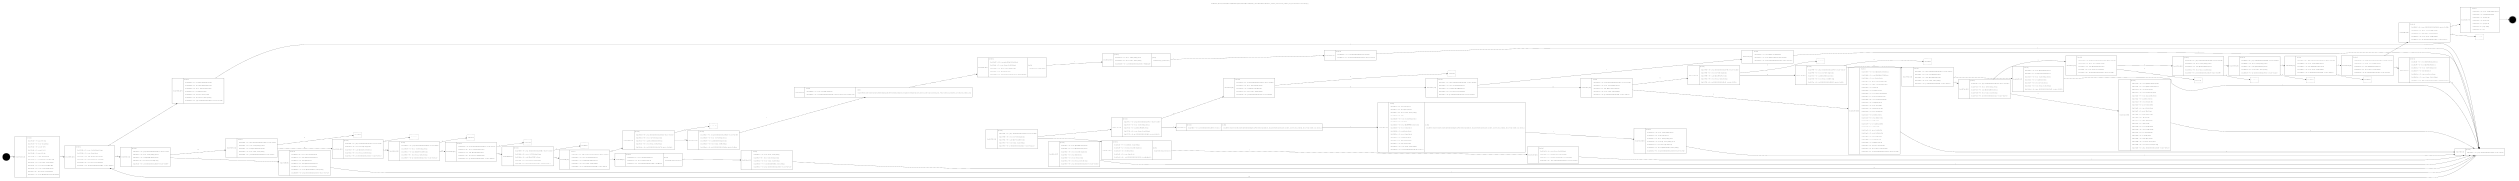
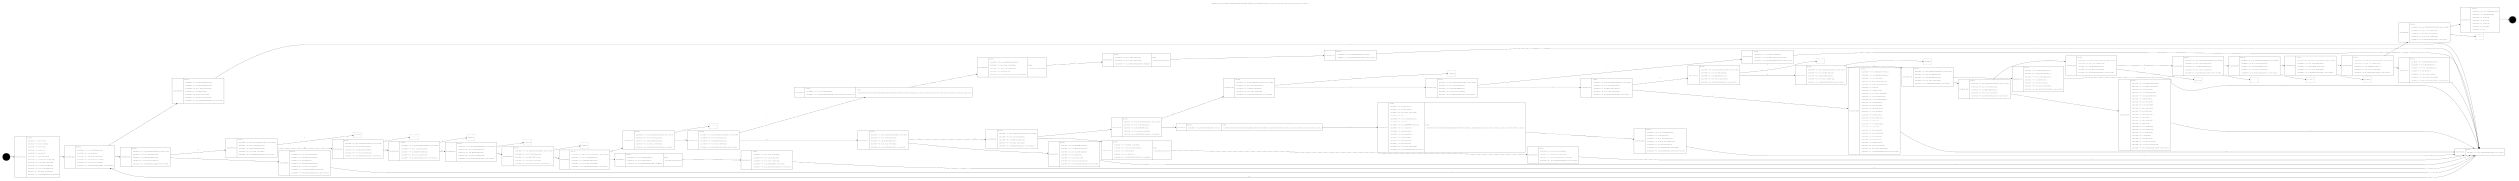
node "0x4016ea [25]": added
